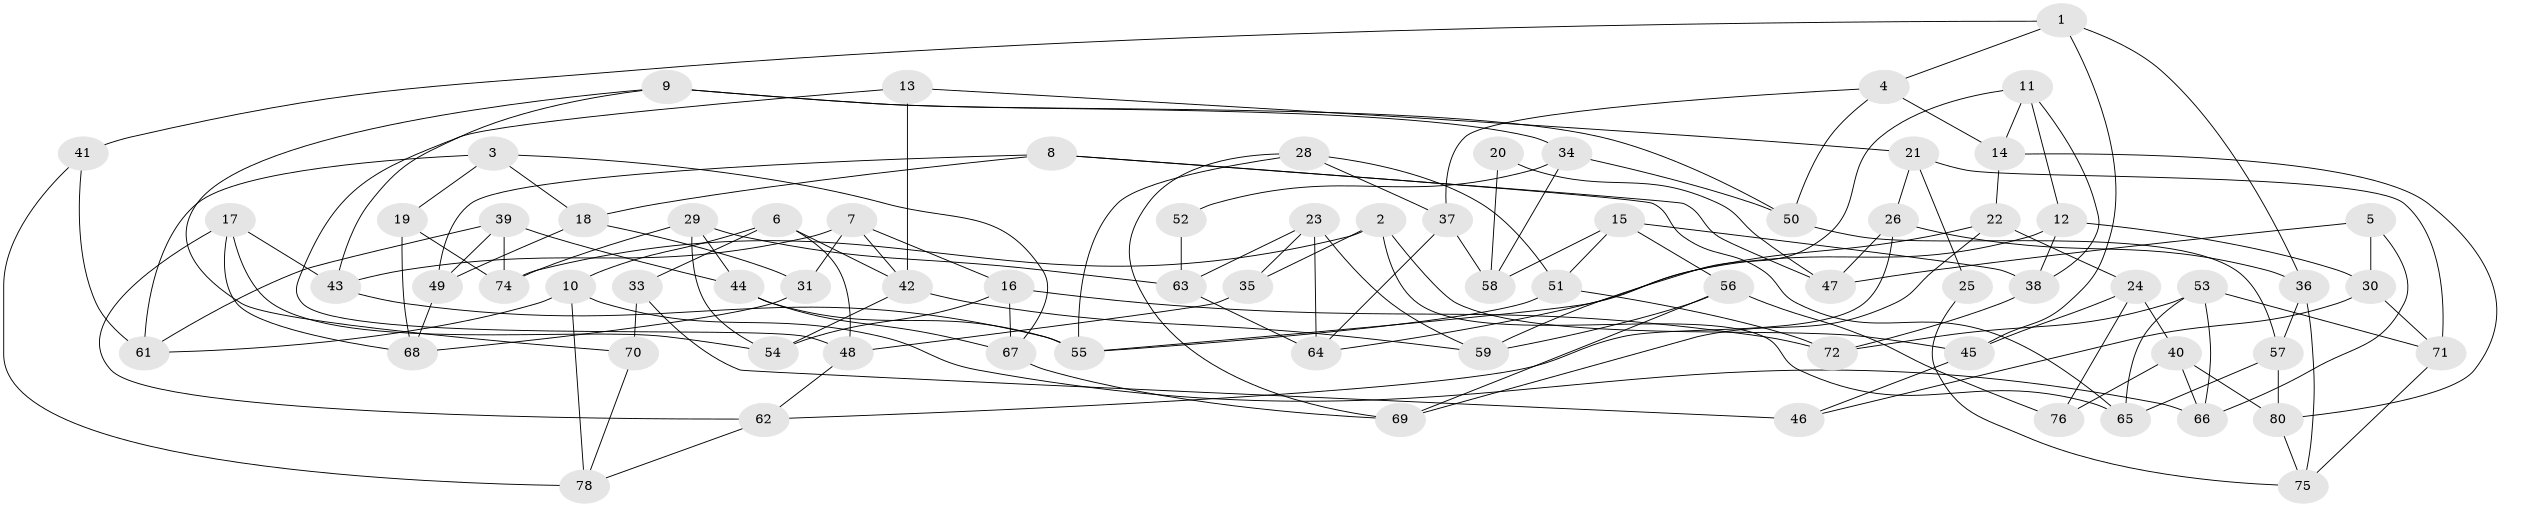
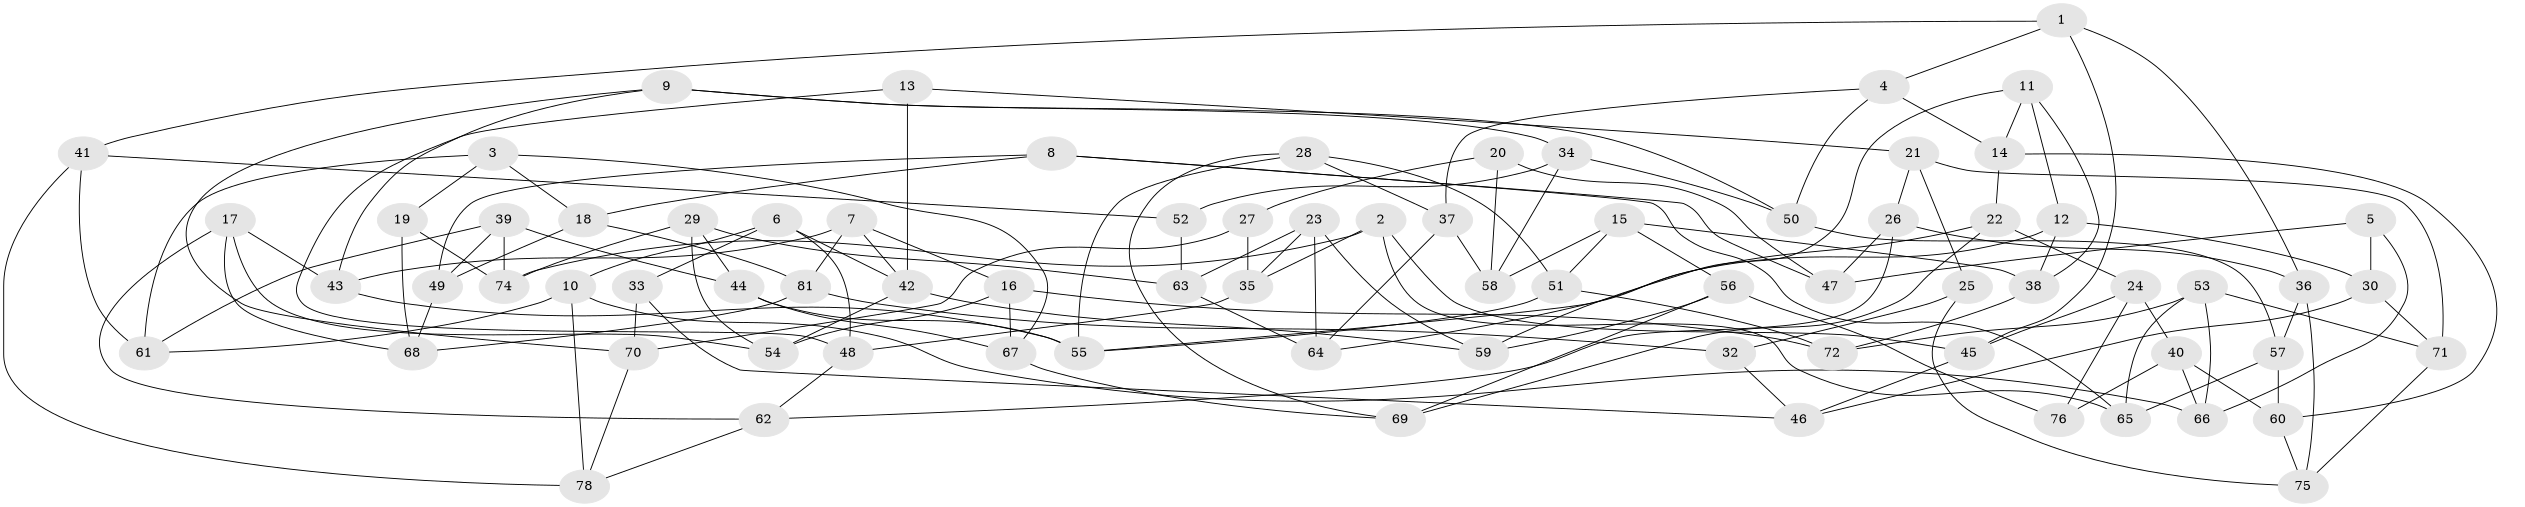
edge "41" -- "52": added
node "27": added
node "31": label "31" -> "81"
node "32": added
node "80": label "80" -> "60"
